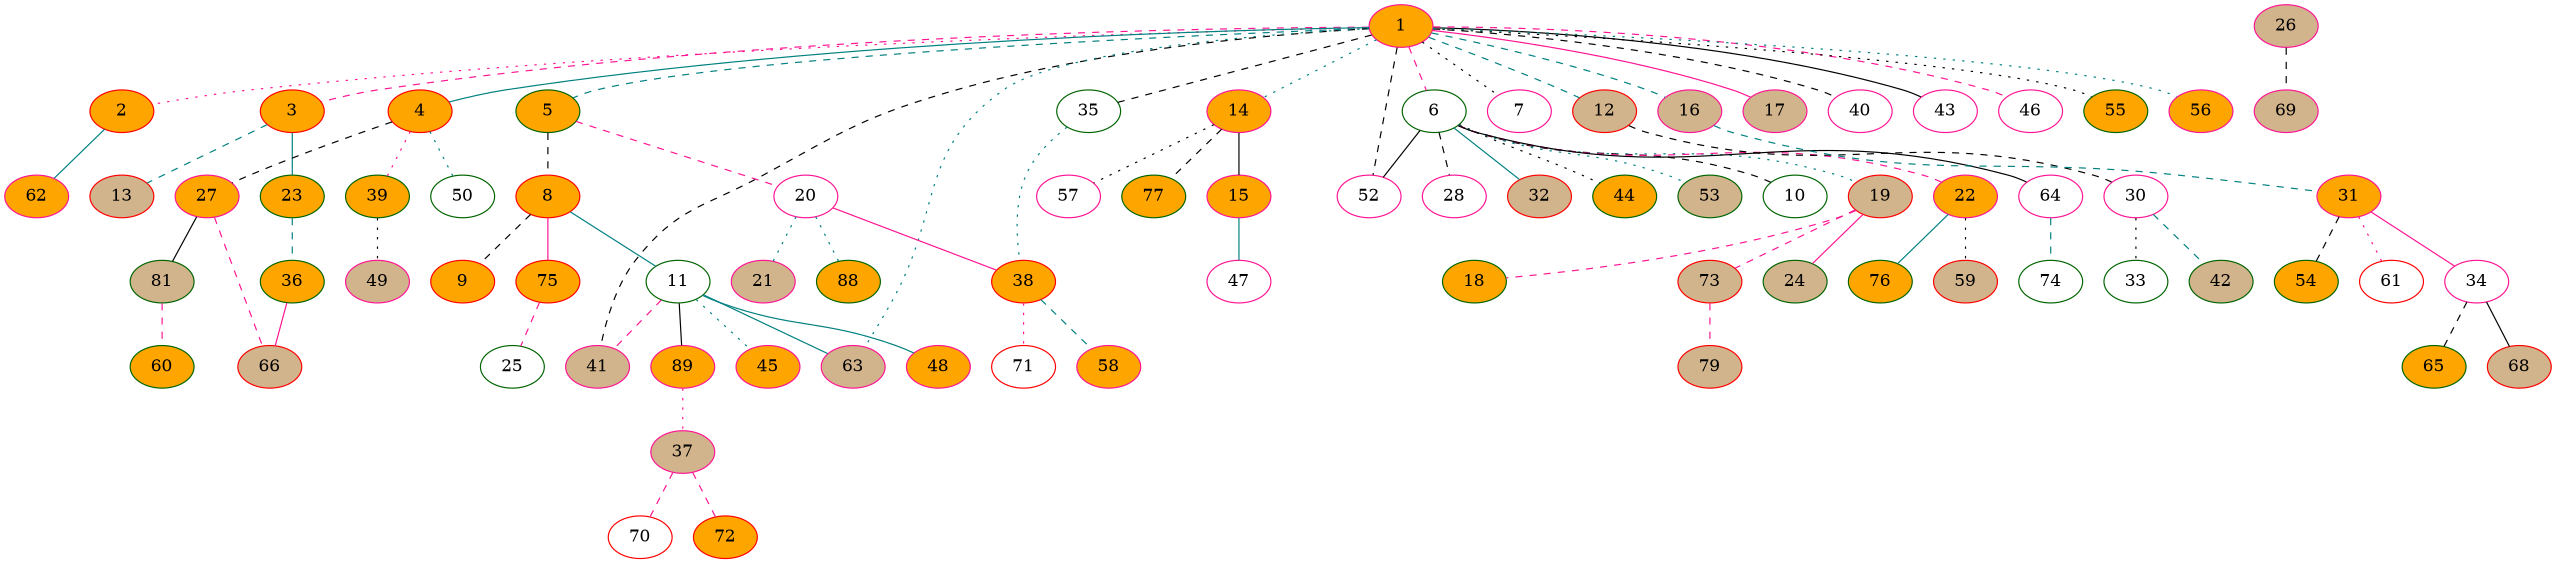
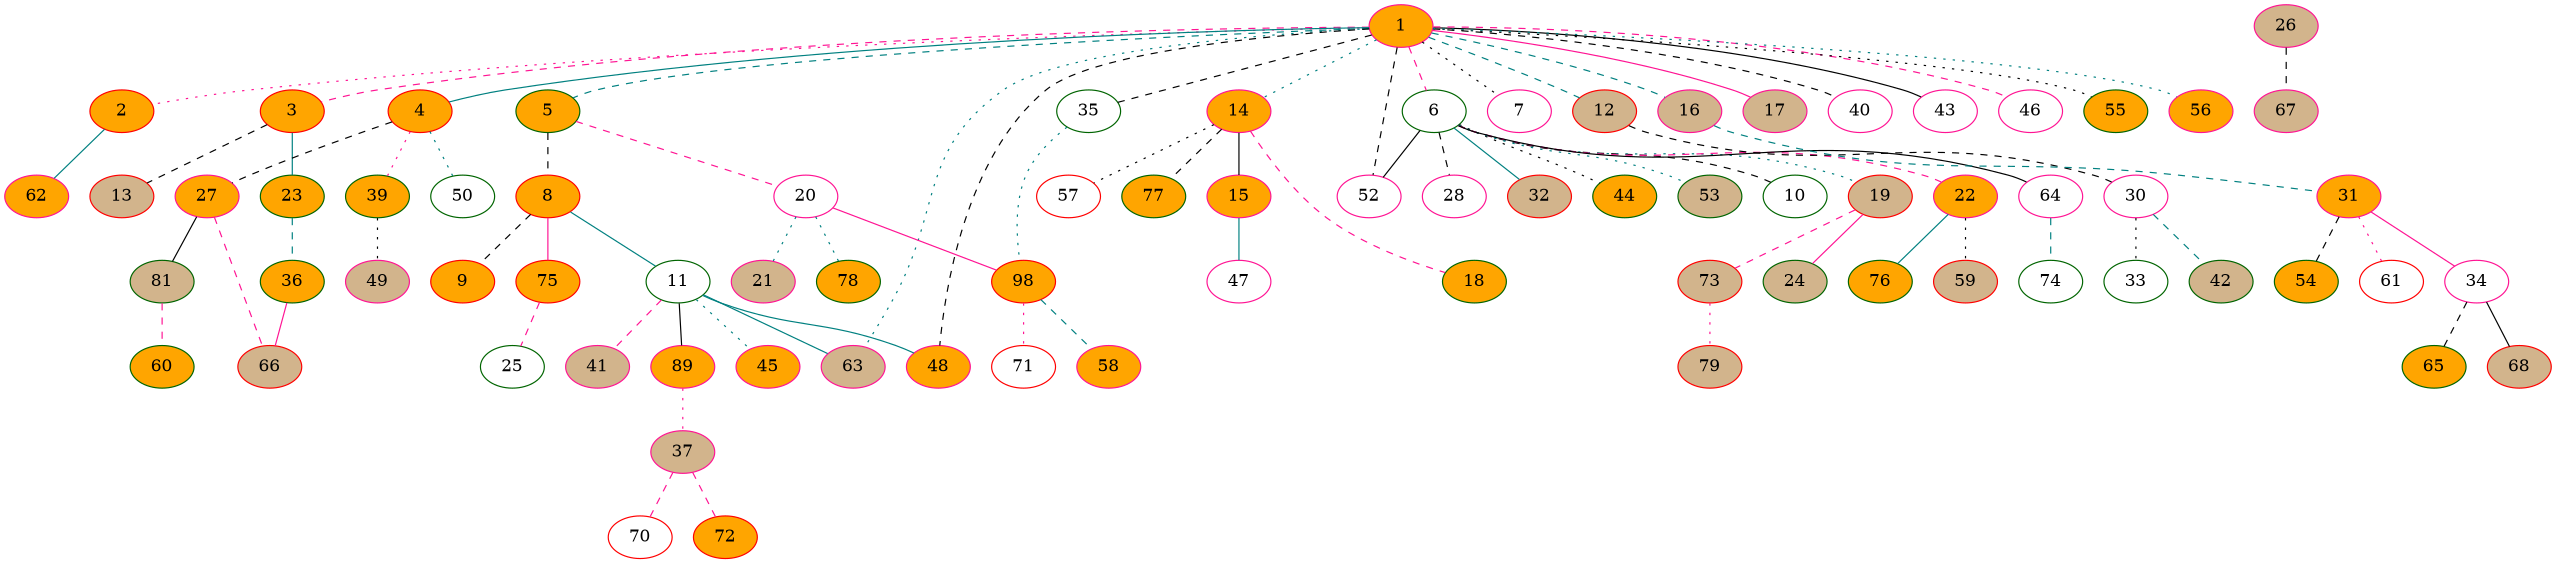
edge "1" -- "41": now "1" -- "48"
node "69": label "69" -> "67"
edge "3" -- "13": color teal -> black
node "57": color deeppink -> red
edge "19" -- "18": now "14" -- "18"
node "88": label "88" -> "78"
node "38": label "38" -> "98"
edge "73" -- "79": style dashed -> dotted
